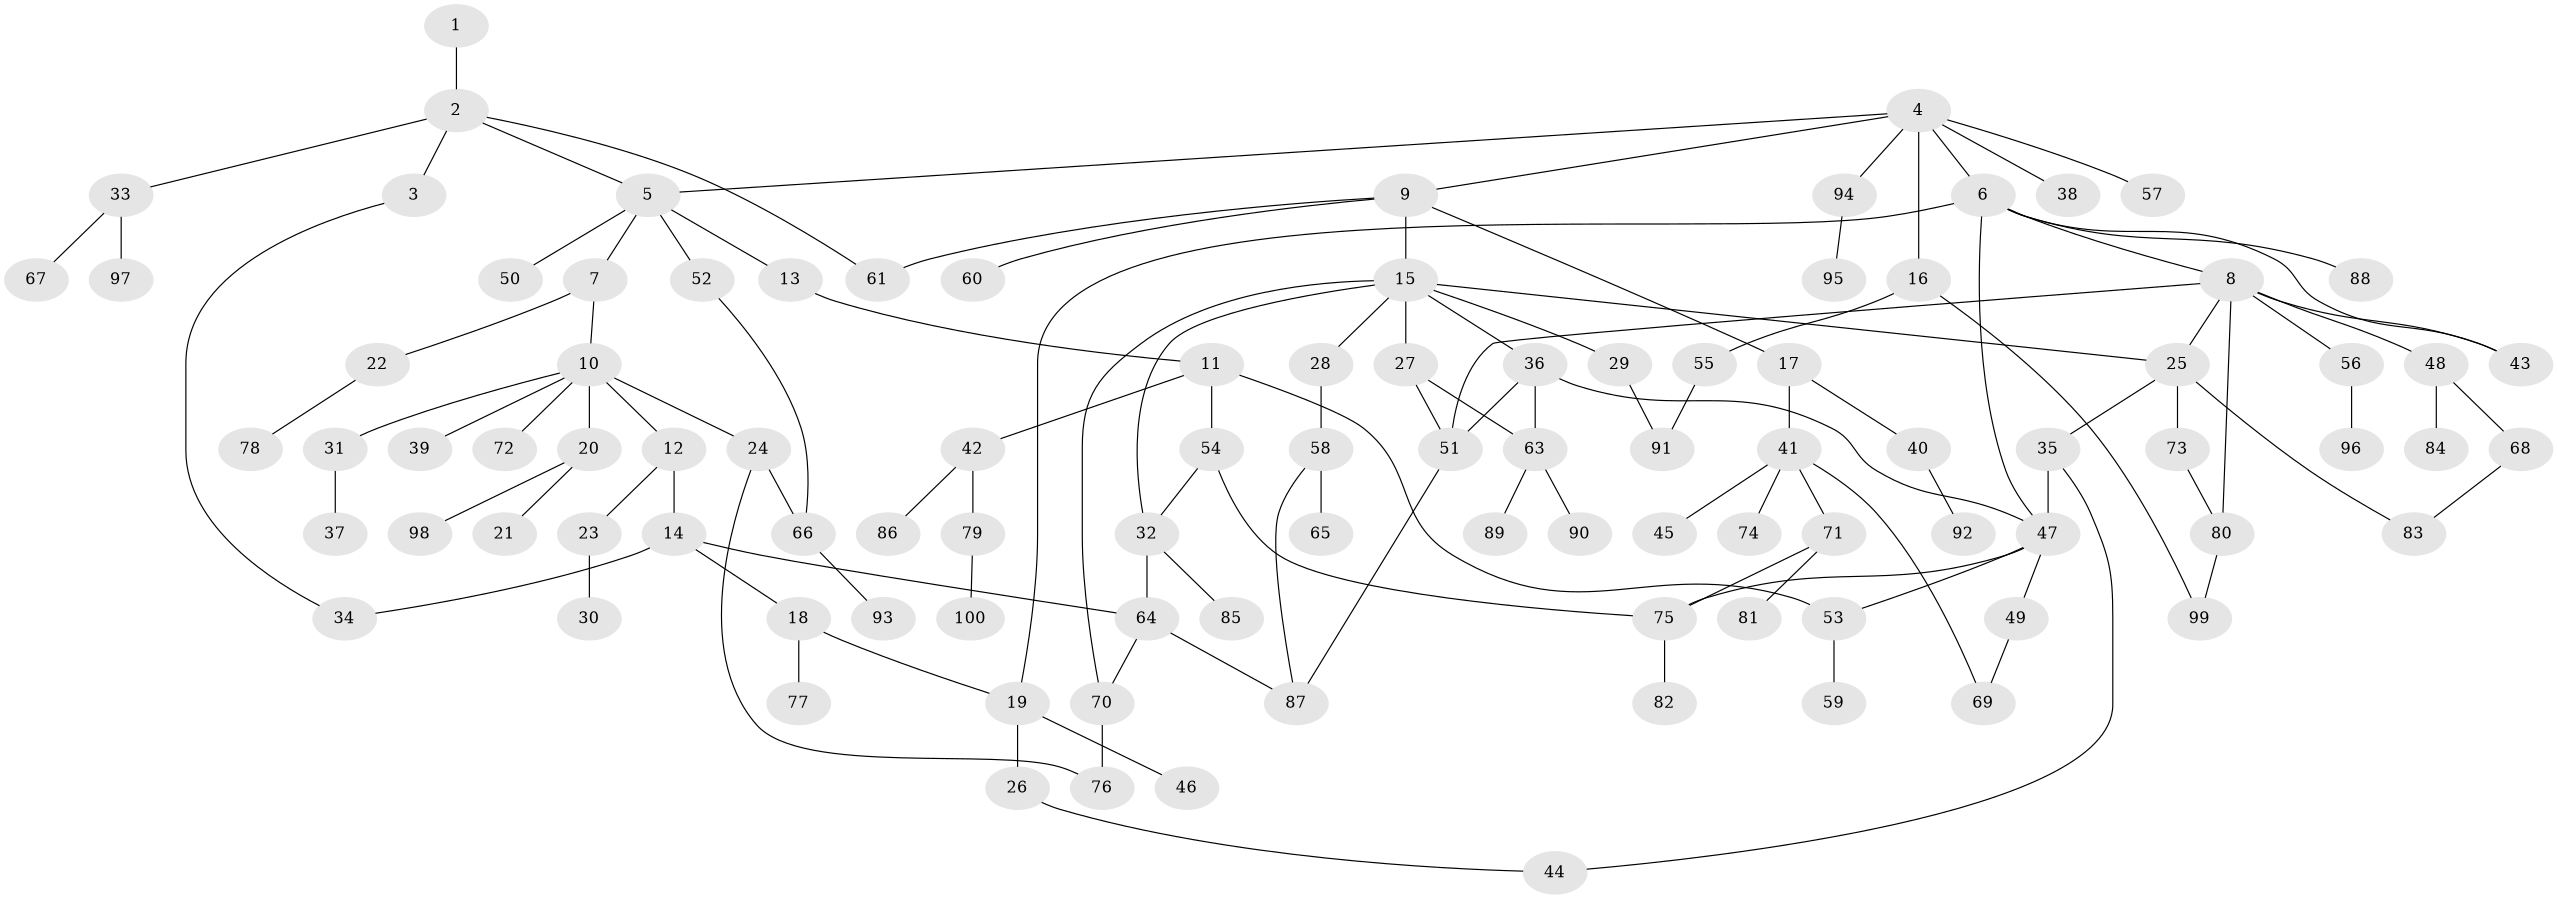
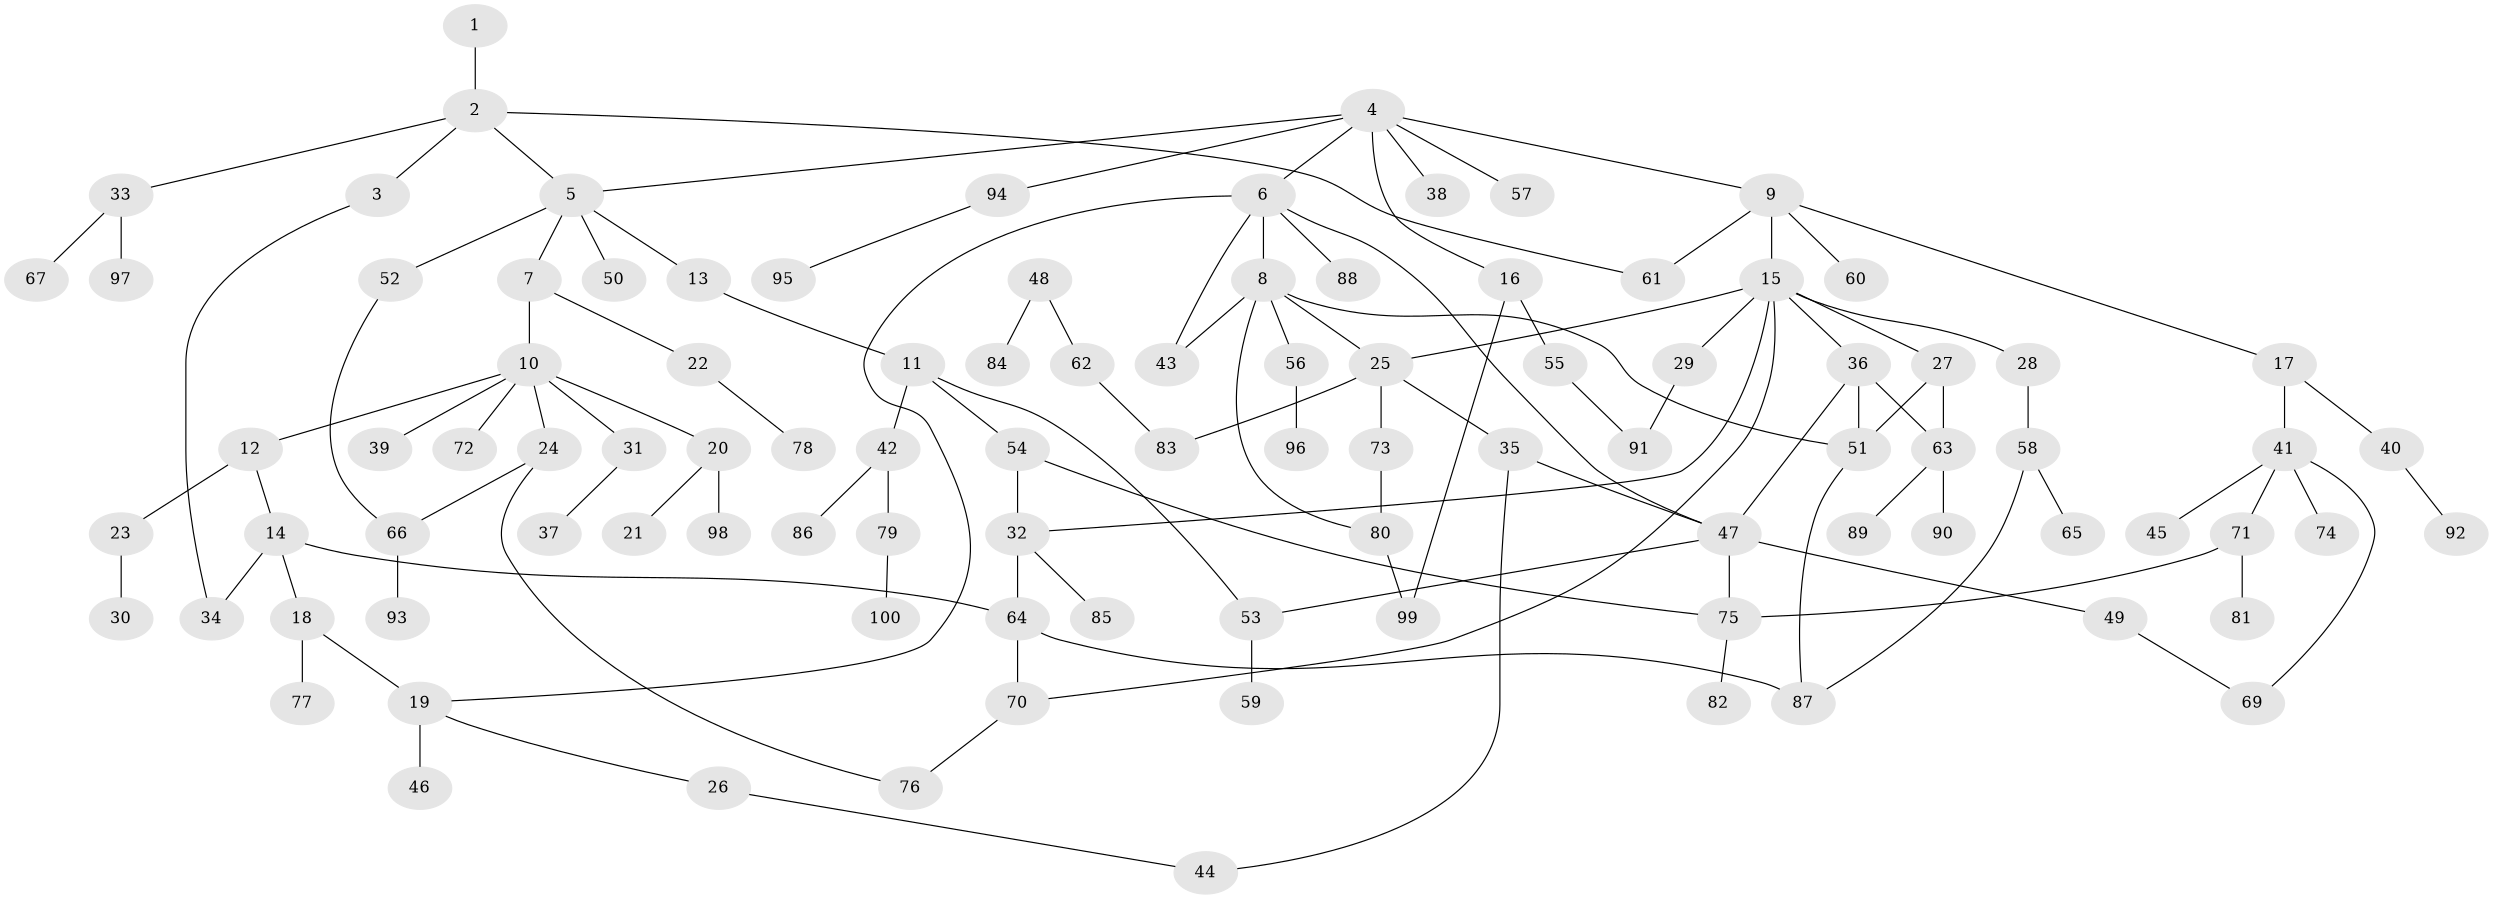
edge "8" -- "48": removed
node "68": label "68" -> "62"
